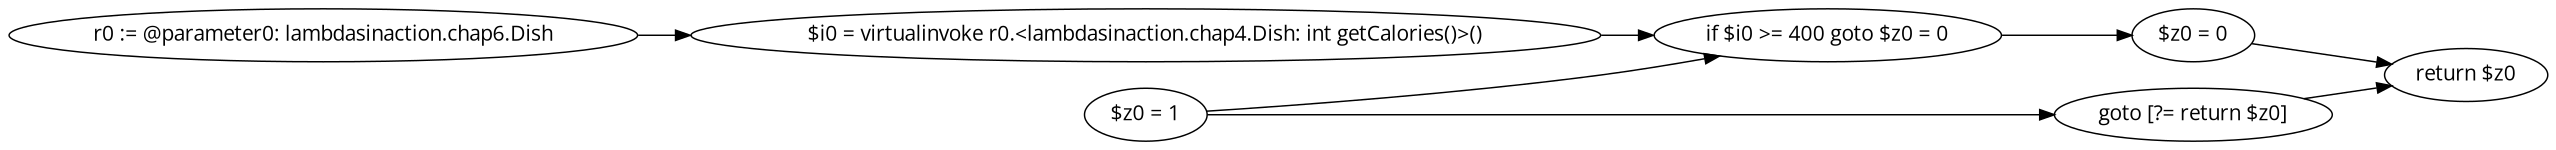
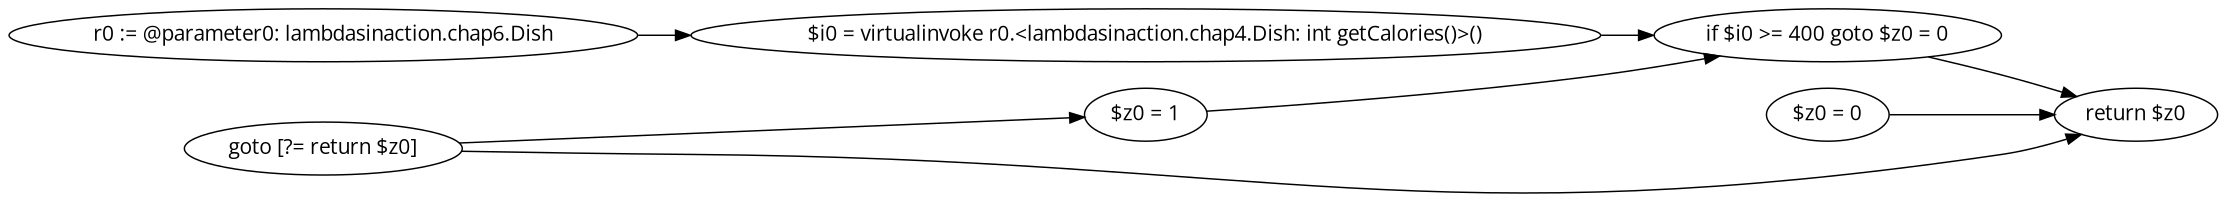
edge "if $i0 >= 400 goto $z0 = 0" -> "$z0 = 0": now "if $i0 >= 400 goto $z0 = 0" -> "return $z0"
edge "$z0 = 1" -> "goto [?= return $z0]": reversed
